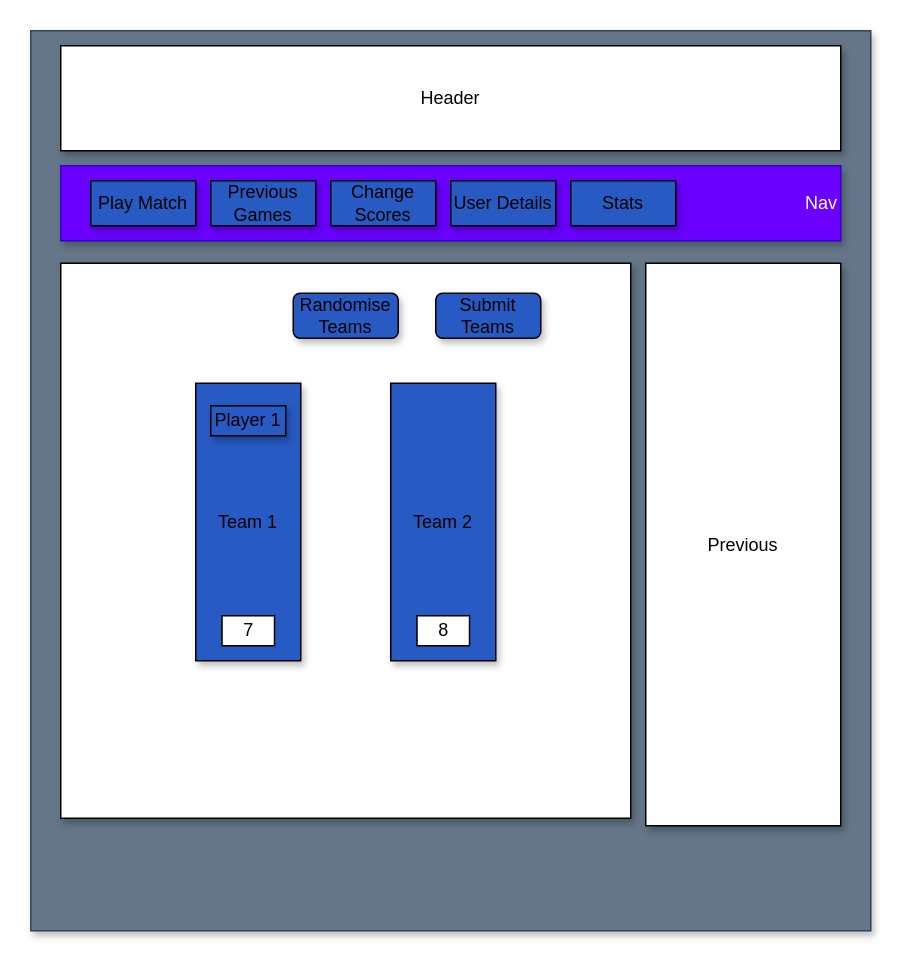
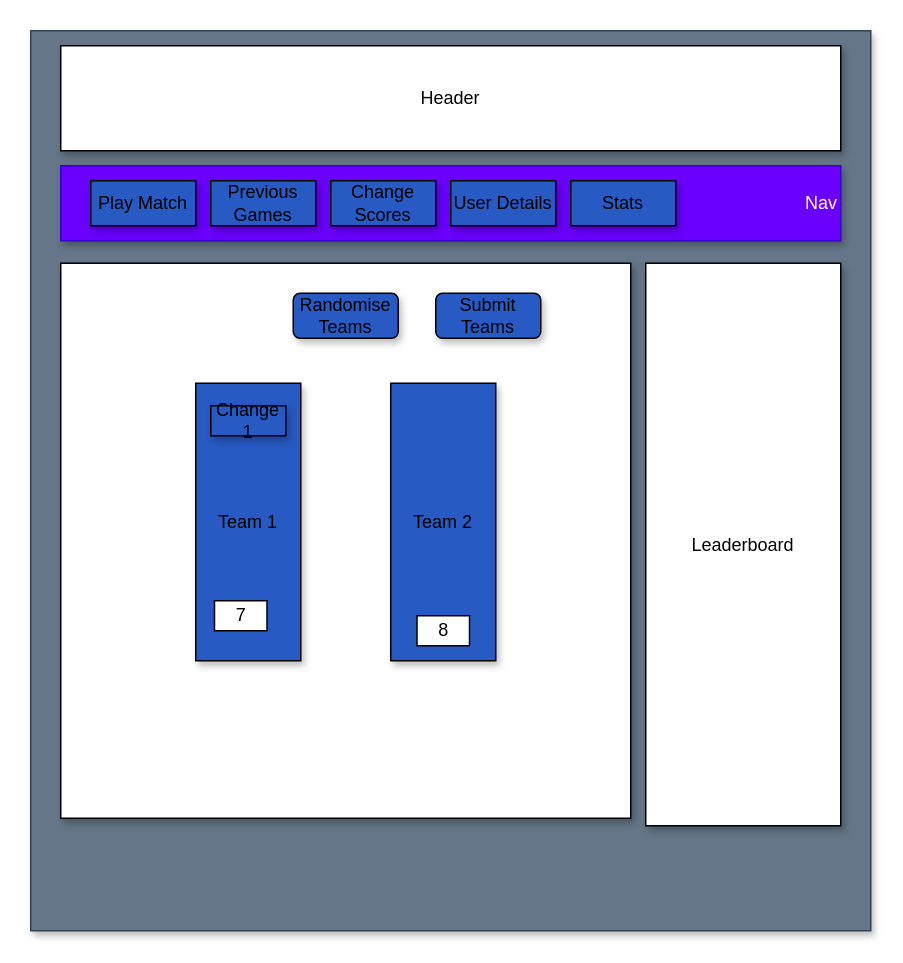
node "Player 1": label "Player 1" -> "Change 1"
node "Previous": label "Previous" -> "Leaderboard"
node "7": moved (248, 631) -> (241, 616)
